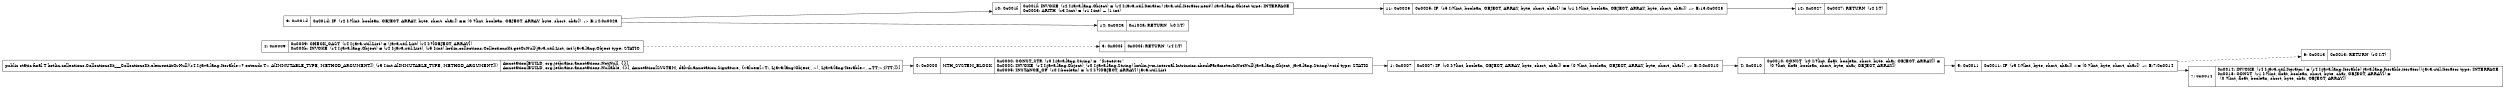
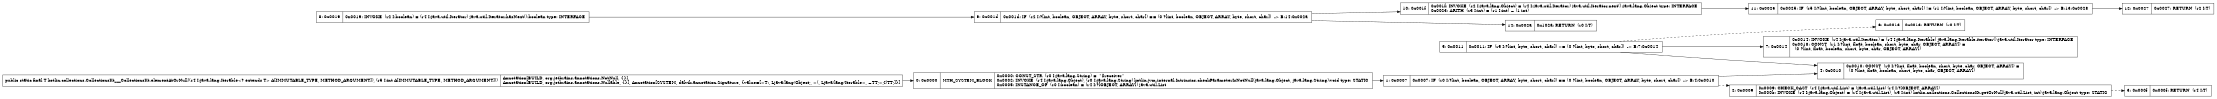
node "8: 0x0019": added
edge "4: 0x0010" -> "5: 0x0011": reversed
edge "1: 0x0007" -> "2: 0x0009": added
